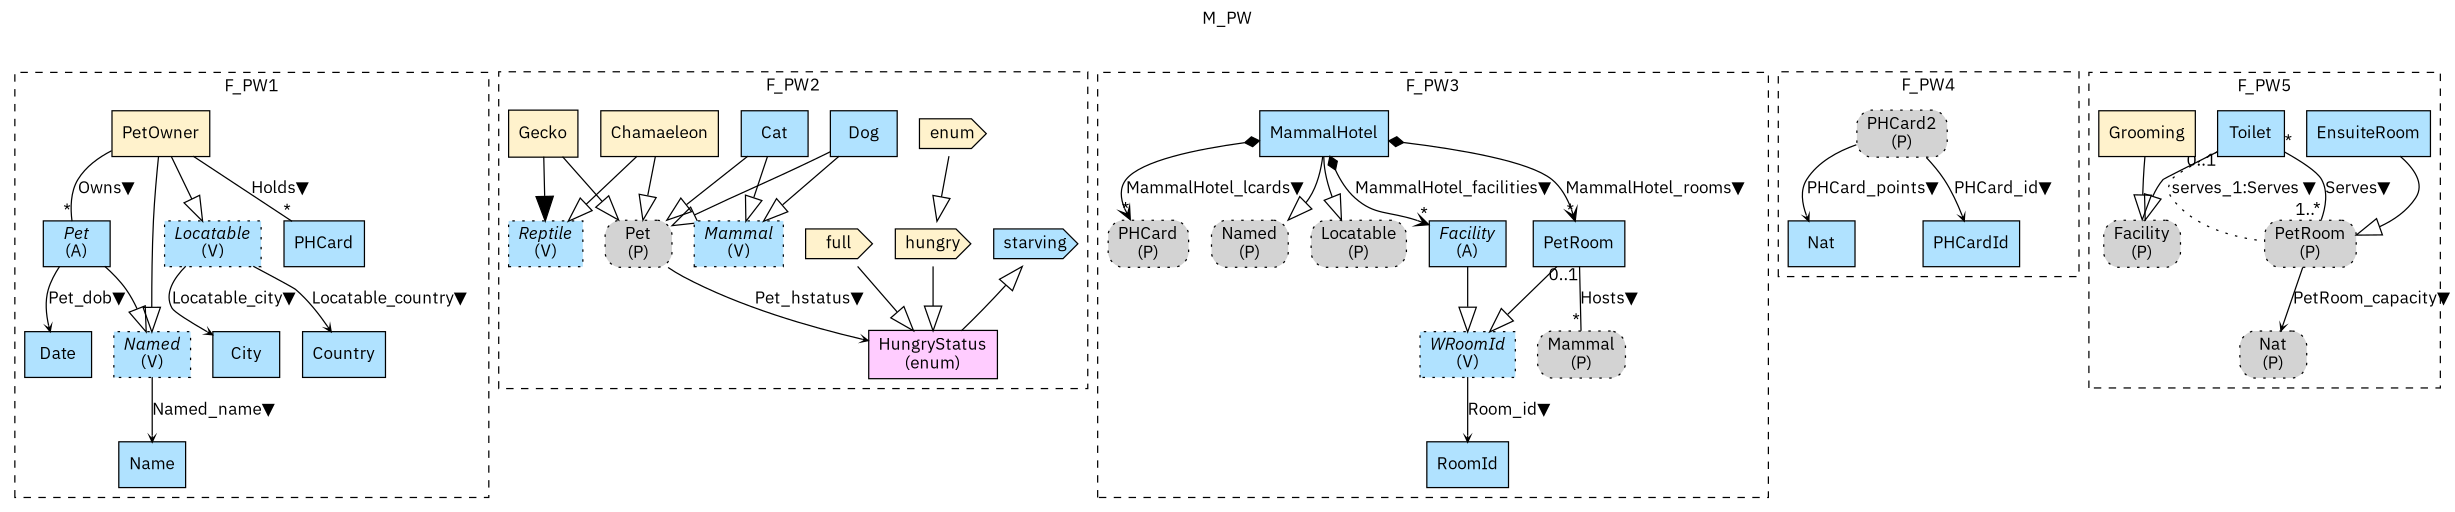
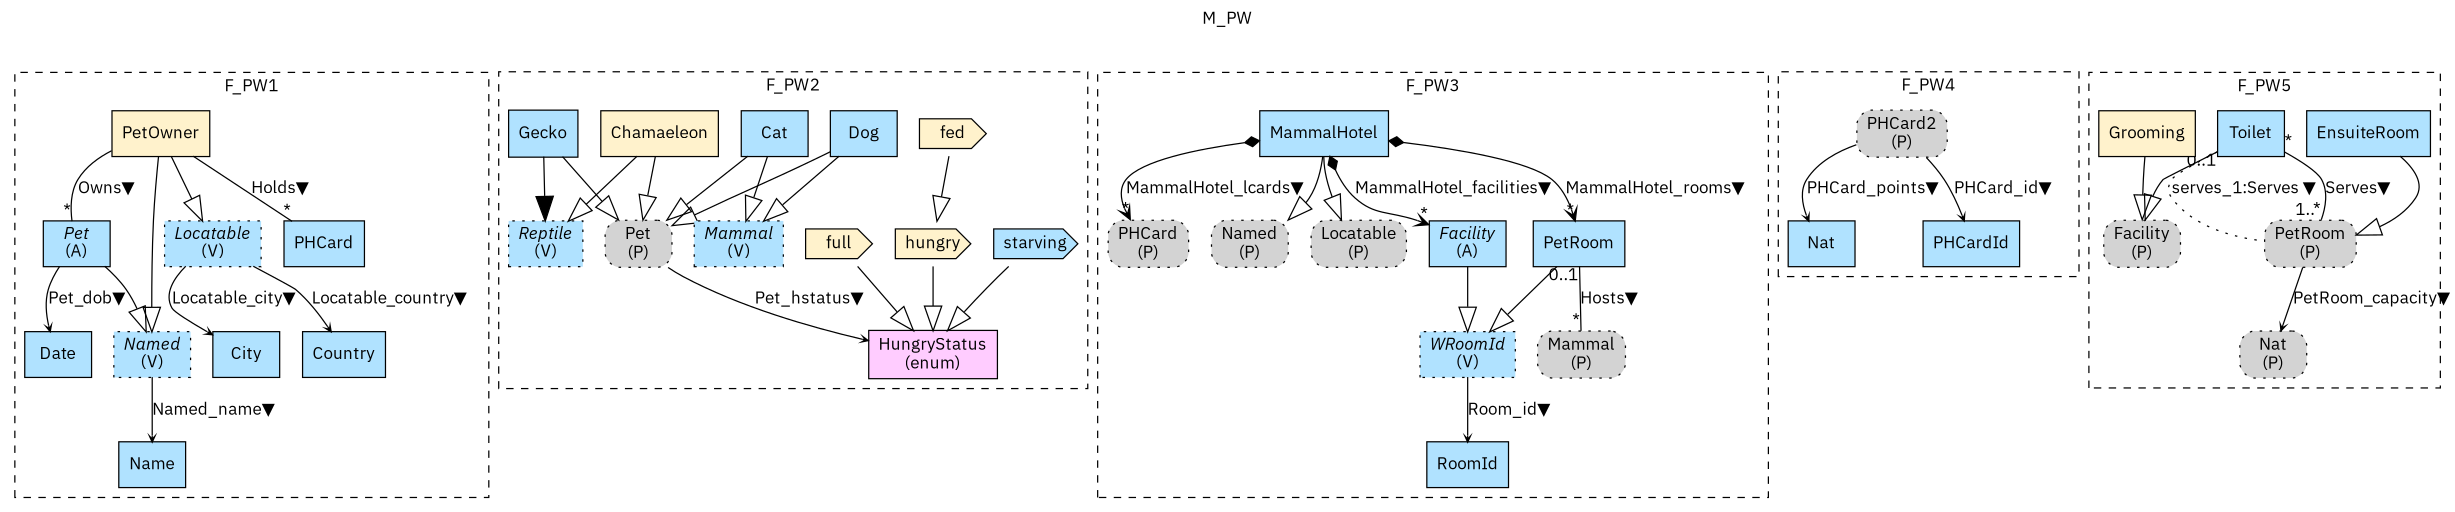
node "Gecko": fillcolor #fff2cc -> lightskyblue1
node "enum": label "enum" -> "fed"
edge "HungryStatus (enum)" -> "starving": reversed
